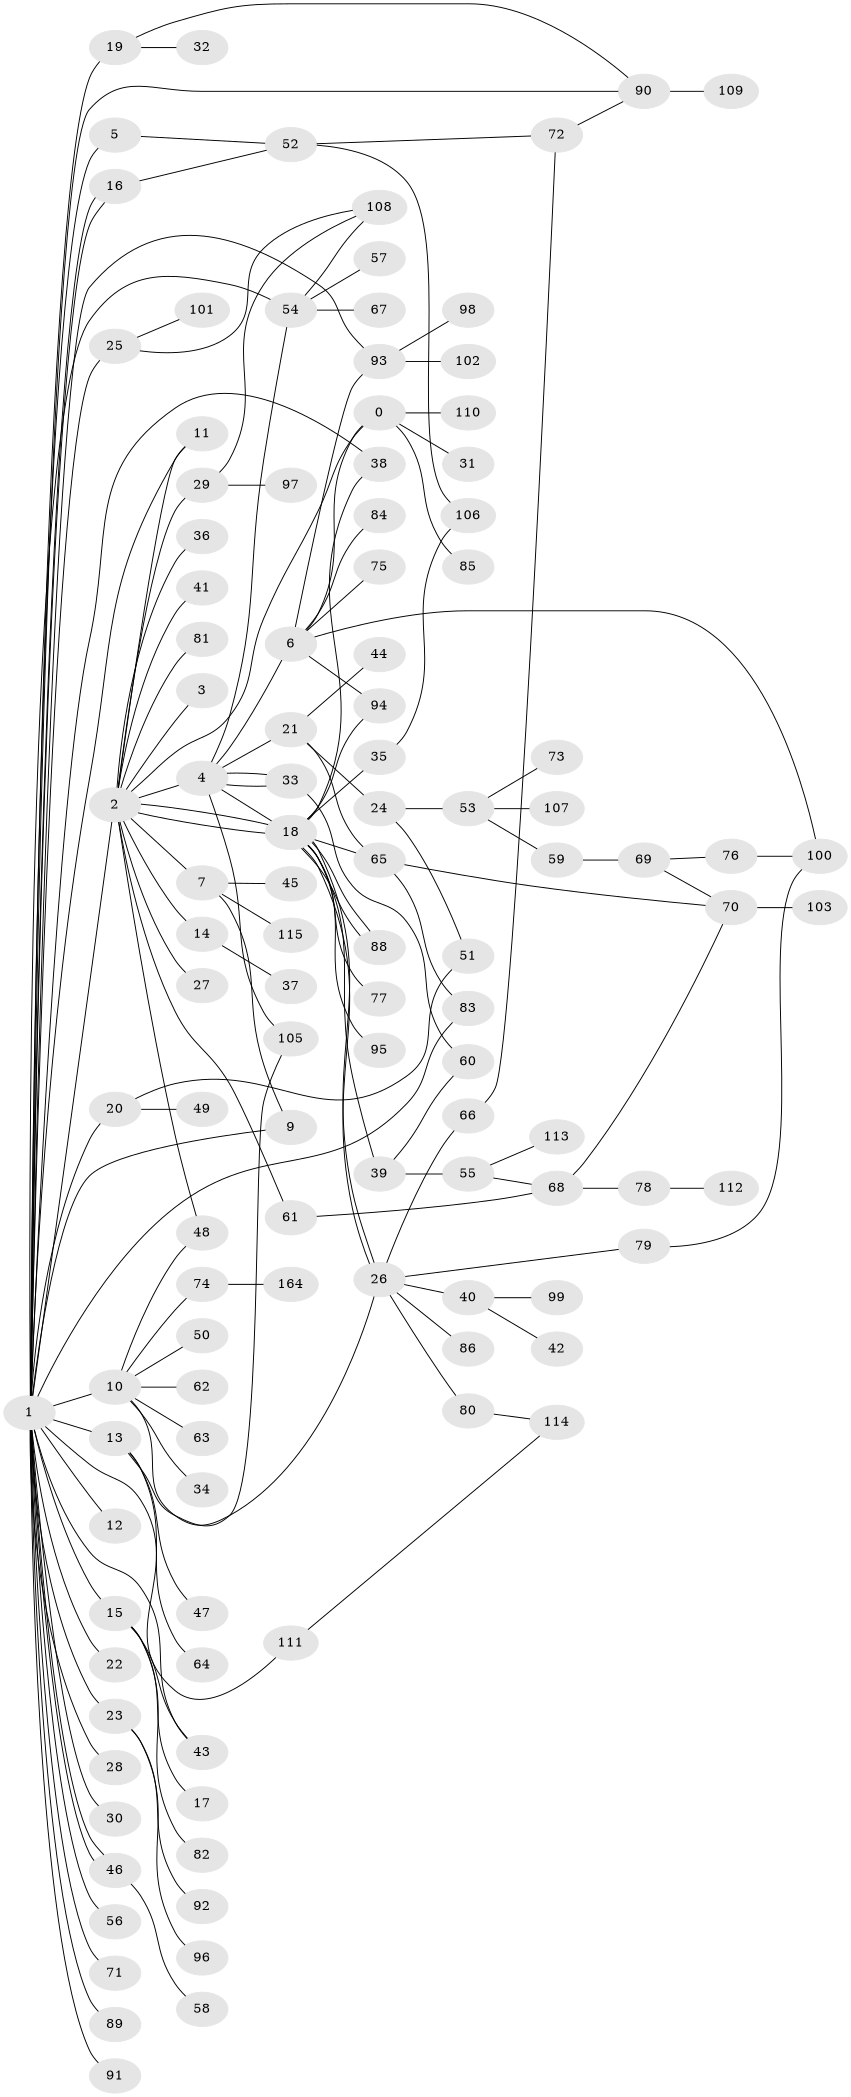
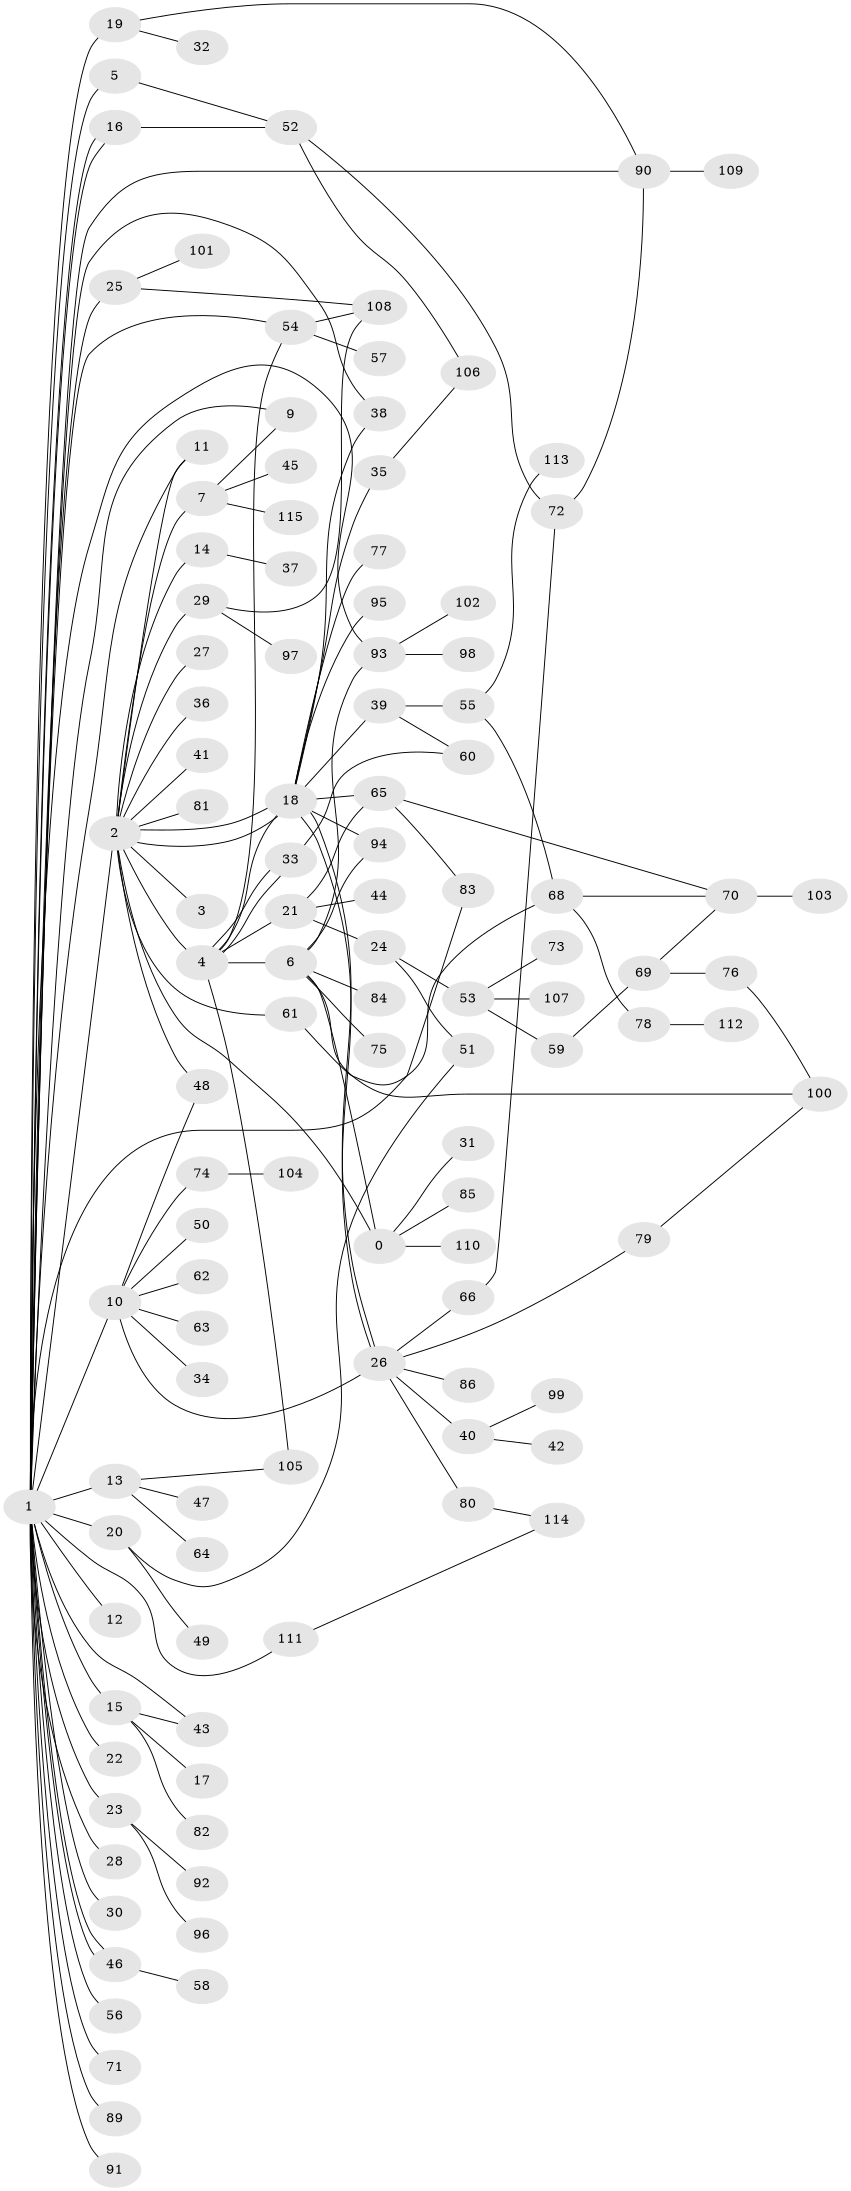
node "67": removed
node "88": removed
node "164": label "164" -> "104"
